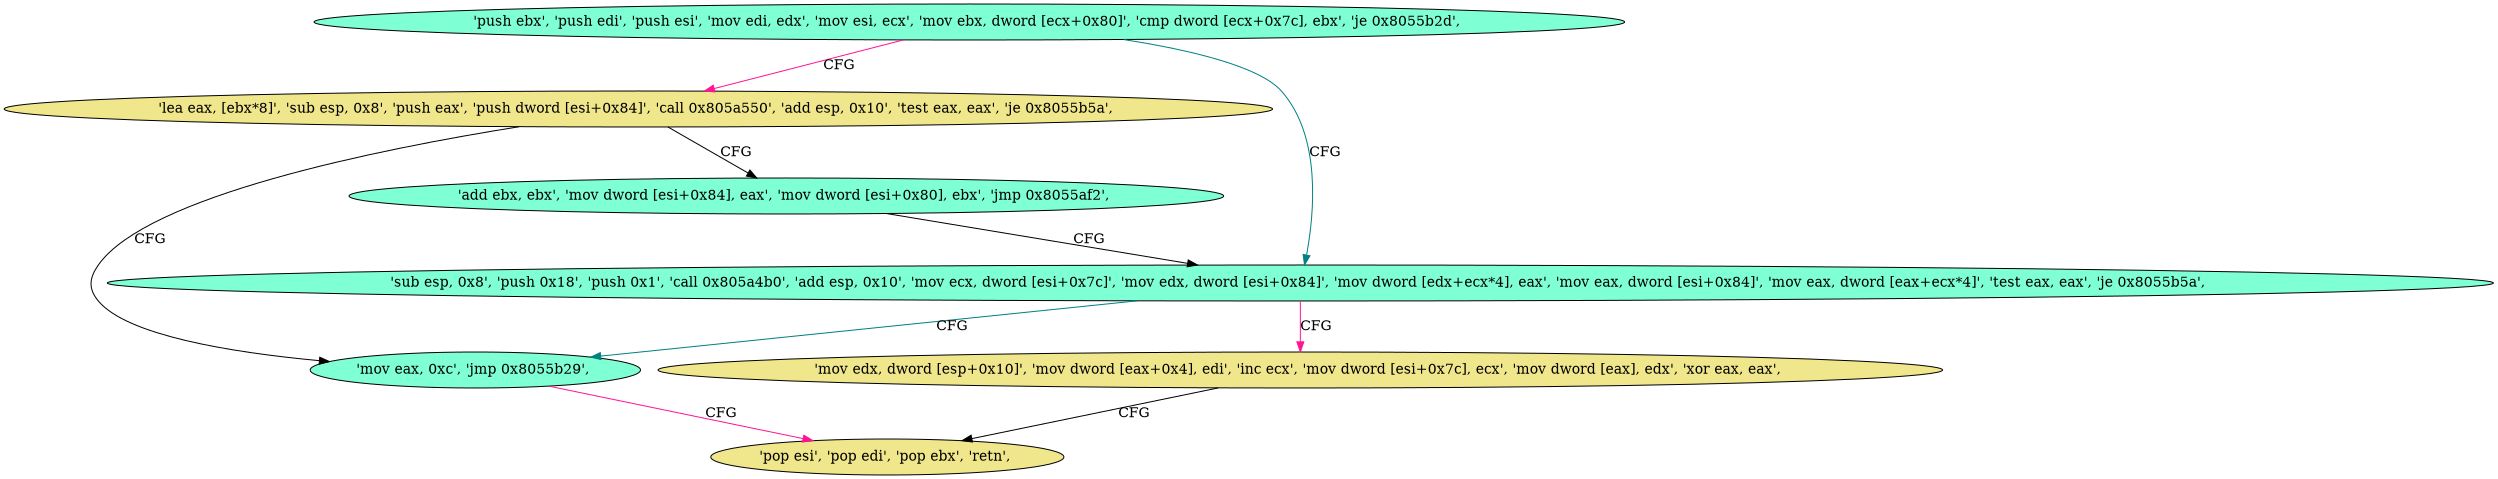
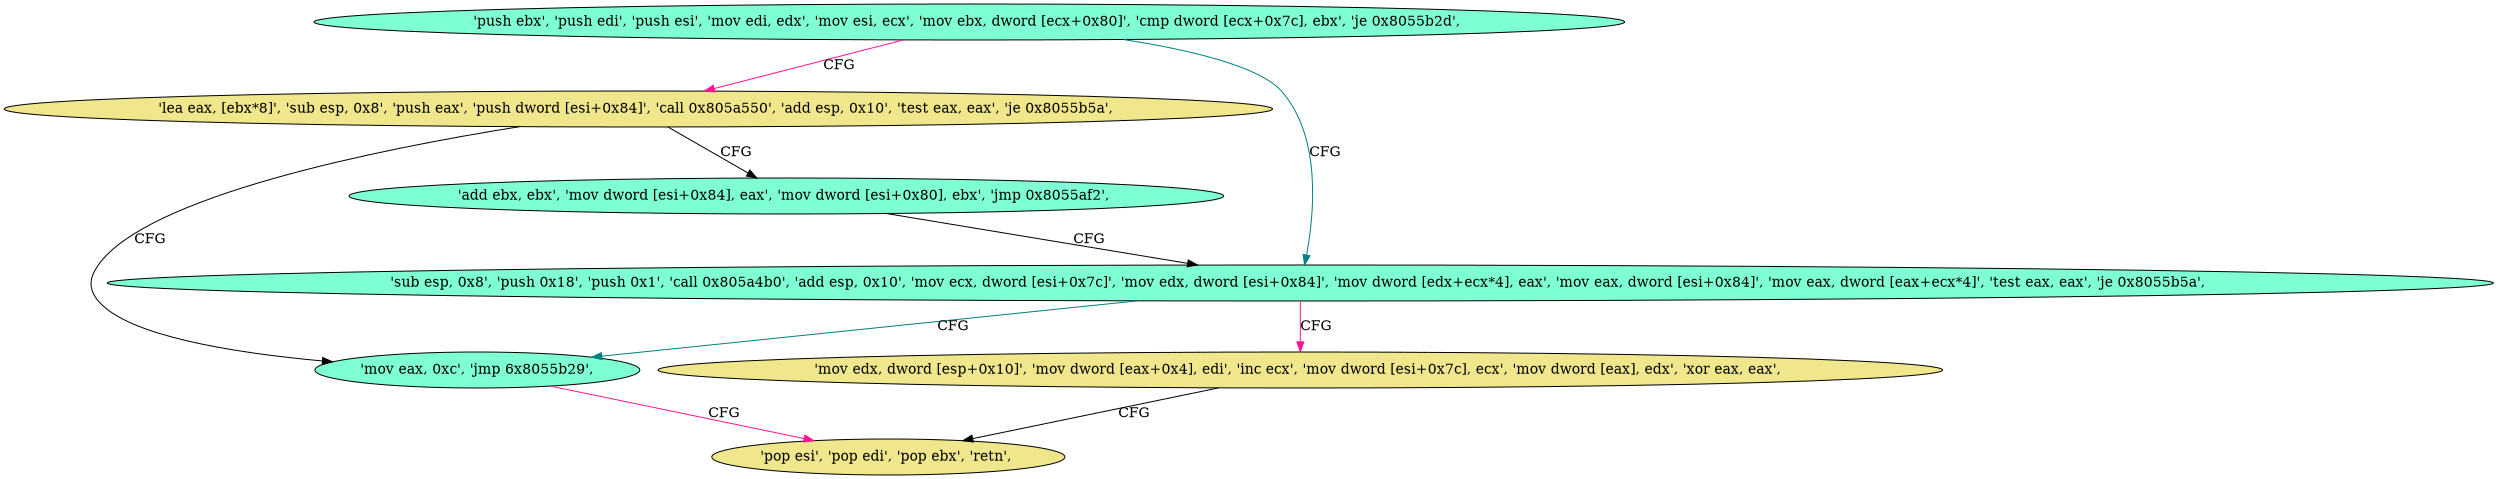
node "'mov eax, 0xc', 'jmp 0x8055b29',": label "'mov eax, 0xc', 'jmp 0x8055b29'," -> "'mov eax, 0xc', 'jmp 6x8055b29',"
